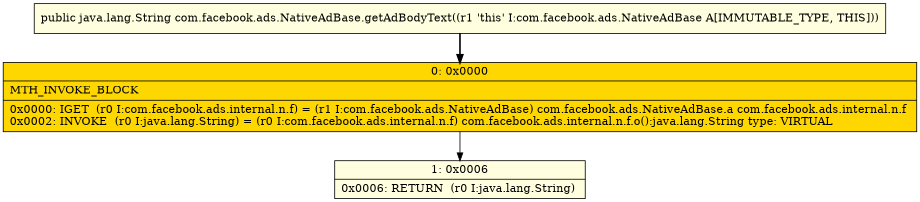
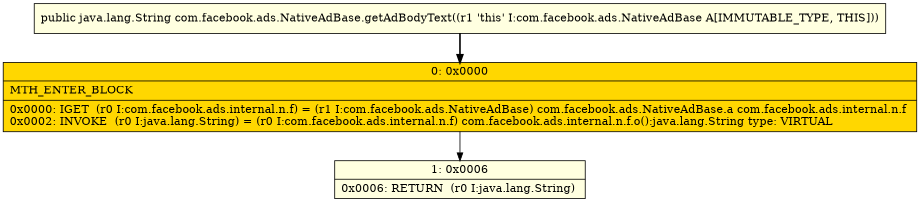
node "0: 0x0000": text "MTH_INVOKE_BLOCK" -> "MTH_ENTER_BLOCK"
